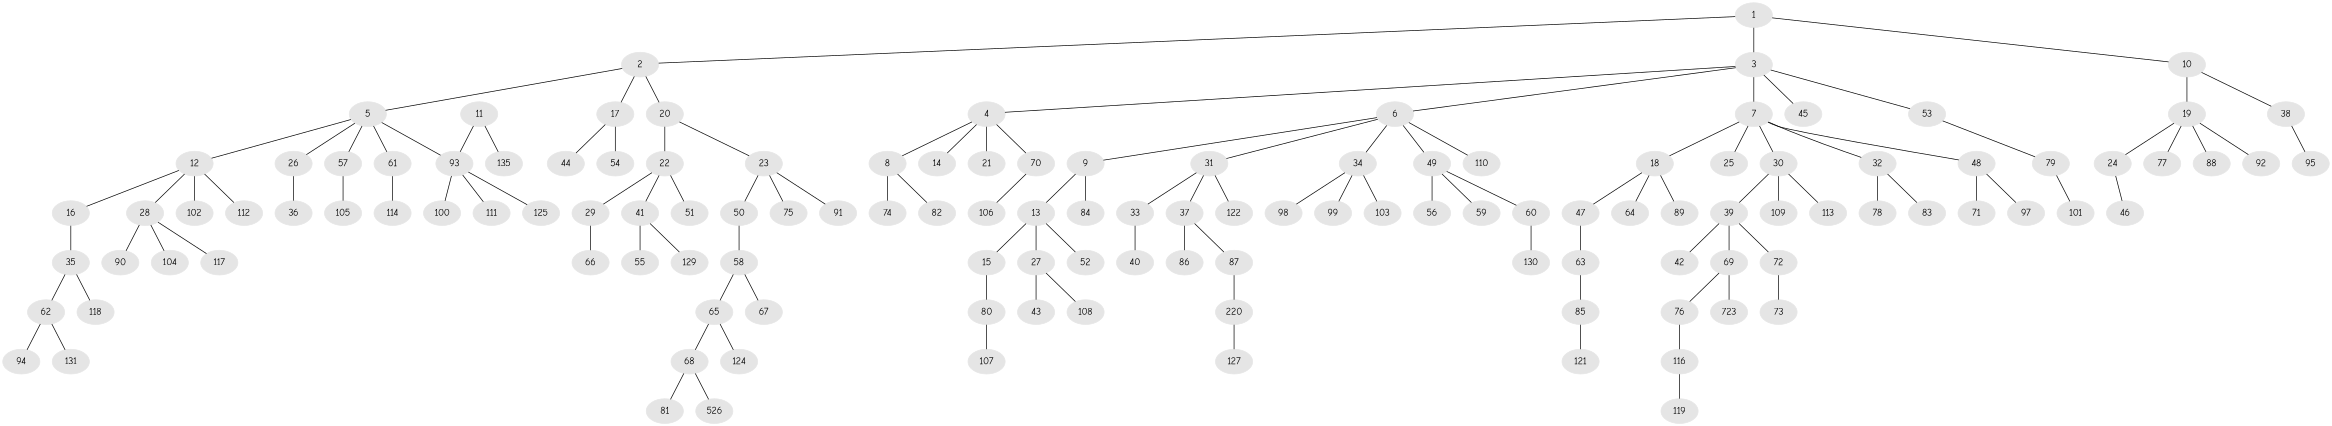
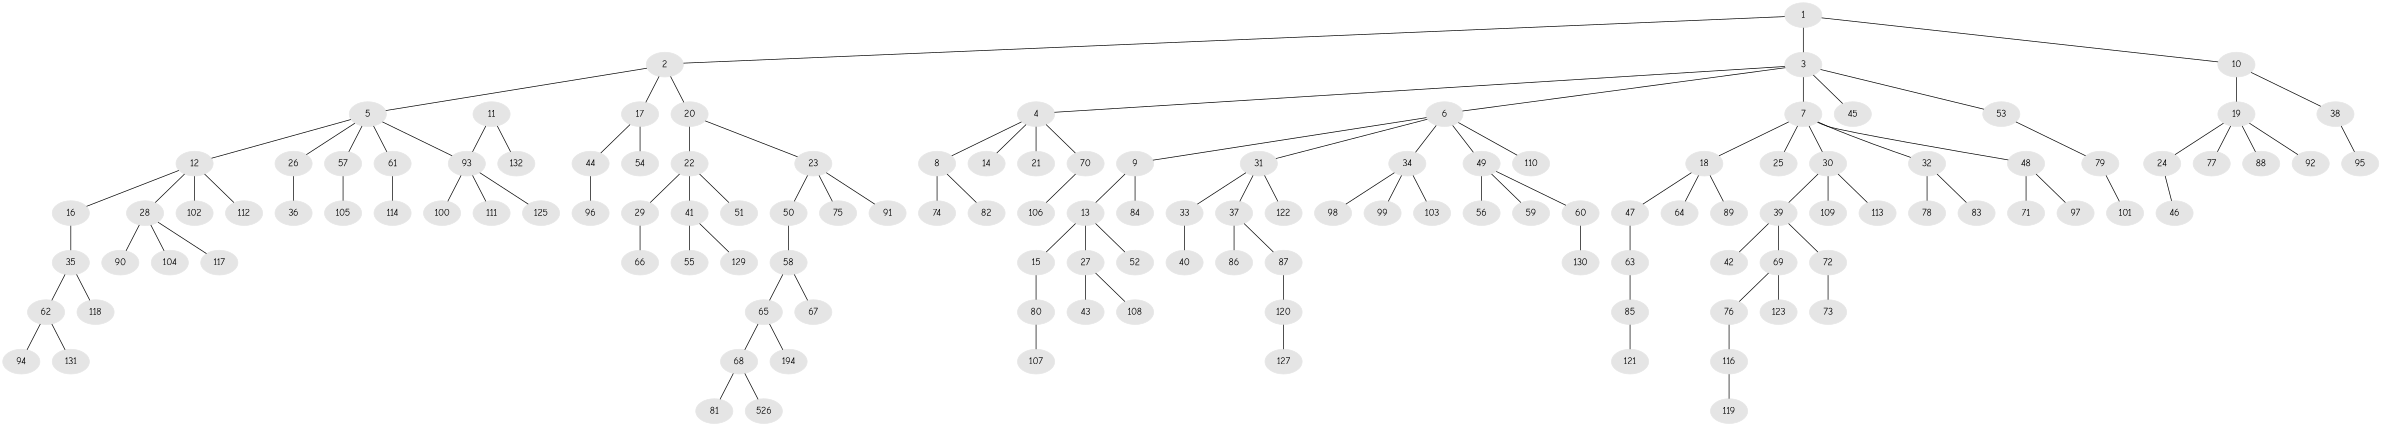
node "135": label "135" -> "132"
node "96": added
node "220": label "220" -> "120"
node "723": label "723" -> "123"
node "124": label "124" -> "194"
